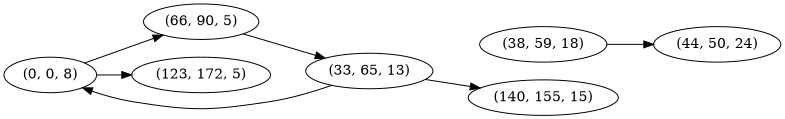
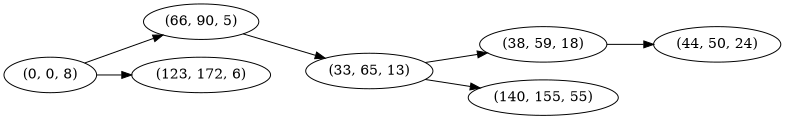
node "(123, 172, 5)": label "(123, 172, 5)" -> "(123, 172, 6)"
node "(140, 155, 15)": label "(140, 155, 15)" -> "(140, 155, 55)"
edge "(33, 65, 13)" -> "(0, 0, 8)": now "(33, 65, 13)" -> "(38, 59, 18)"
